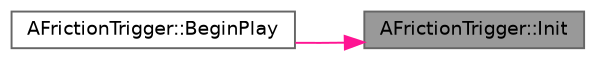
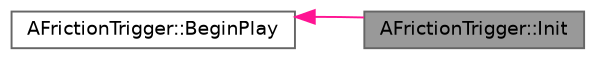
edge "AFrictionTrigger::BeginPlay" -> "AFrictionTrigger::Init": reversed
